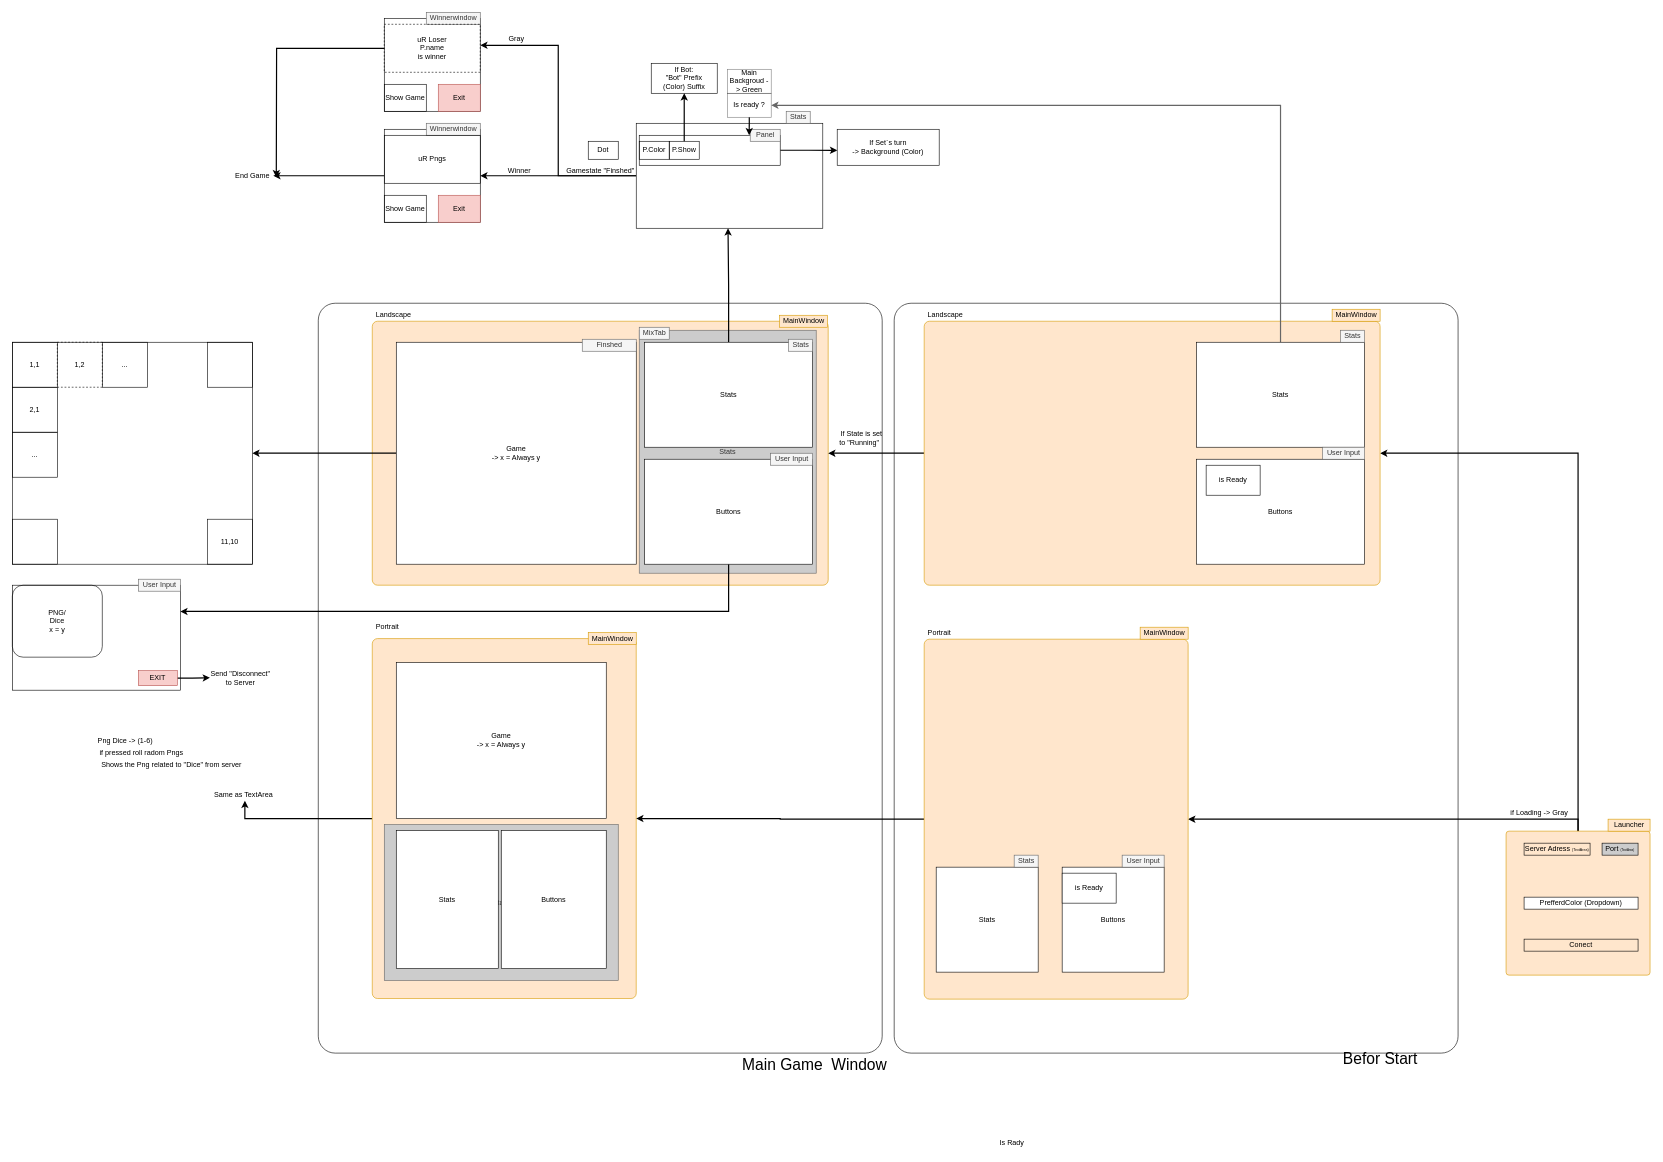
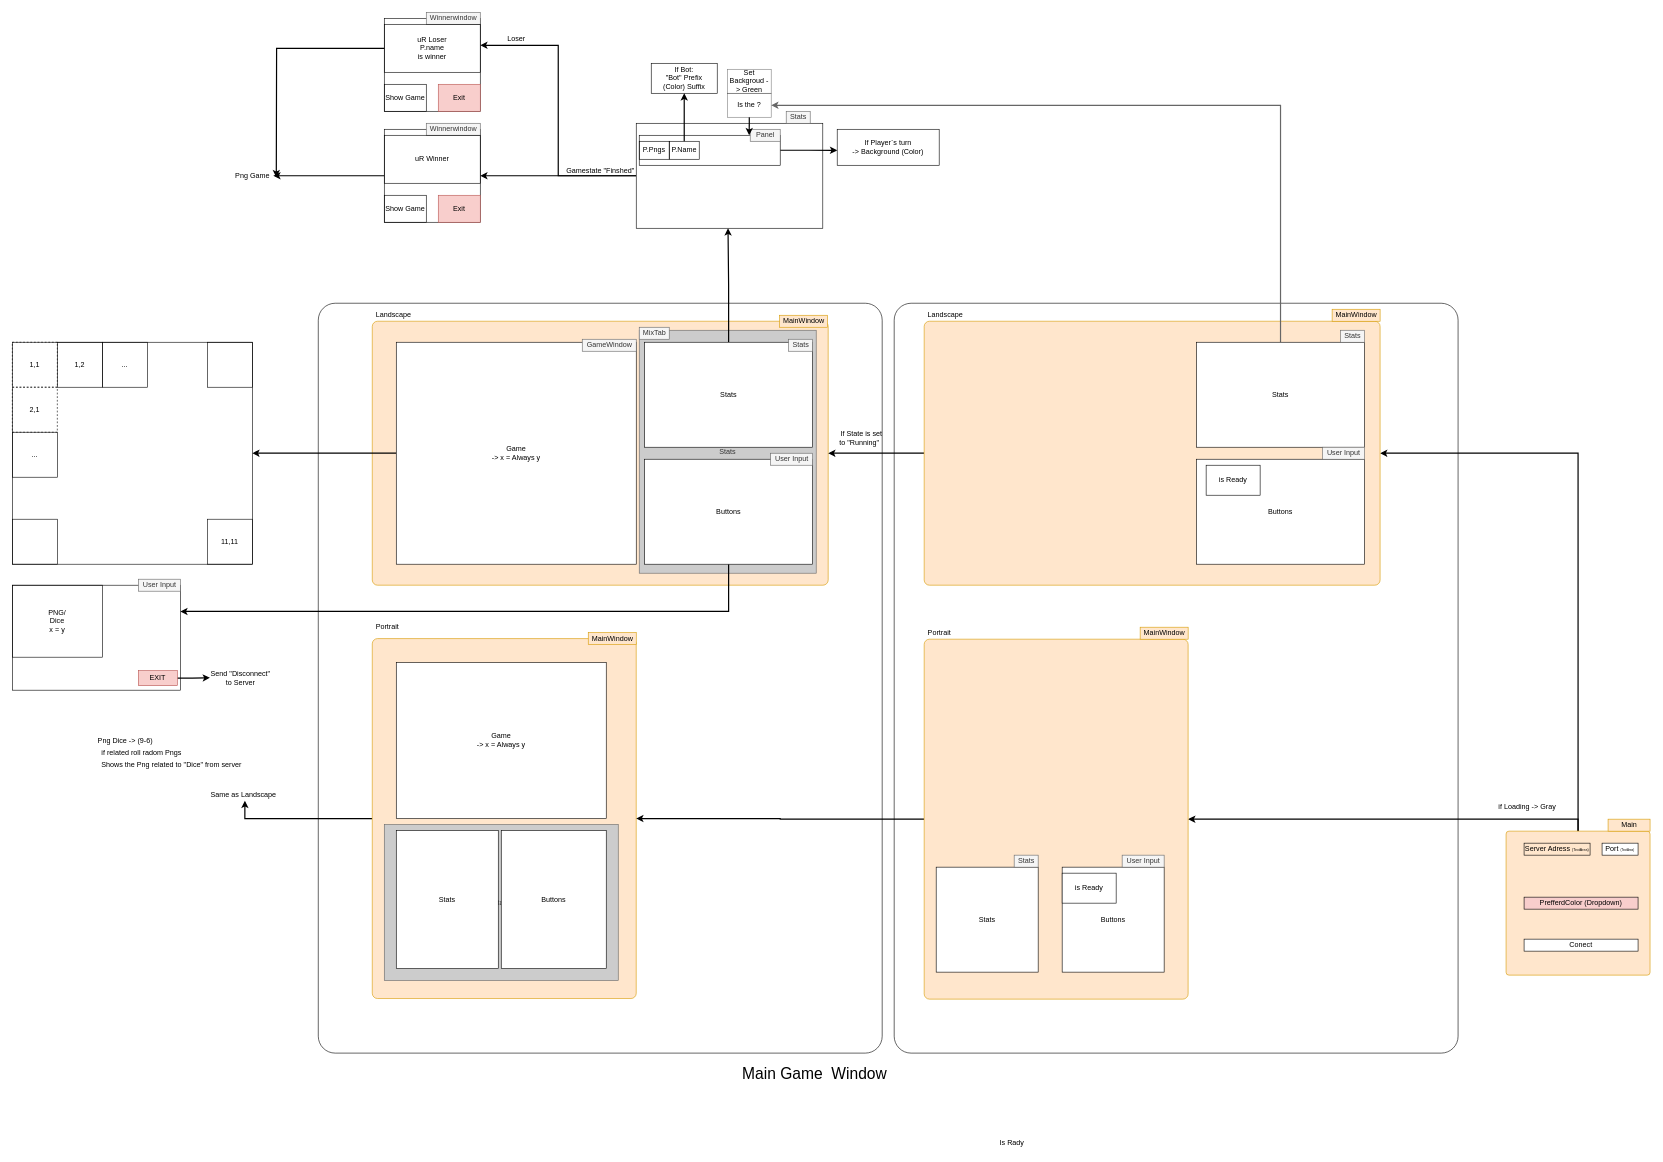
node "Gray": label "Gray" -> "Loser"
node "uR Loser P.name is winner": style dashed -> solid
node "Main Backgroud -> Green": label "Main Backgroud -> Green" -> "Set Backgroud -> Green"
node "Is ready ?": label "Is ready ?" -> "Is the ?"
node "If Set`s turn -> Background (Color)": label "If Set`s turn -> Background (Color)" -> "If Player`s turn -> Background (Color)"
node "Dot": removed
node "P.Color": label "P.Color" -> "P.Pngs"
node "P.Show": label "P.Show" -> "P.Name"
node "uR Pngs": label "uR Pngs" -> "uR Winner"
node "Winner": removed
node "End Game": label "End Game" -> "Png Game"
node "Finshed": label "Finshed" -> "GameWindow"
node "1,1": style solid -> dashed
node "1,2": style dashed -> solid
node "2,1": style solid -> dashed
node "11,10": label "11,10" -> "11,11"
node "PNG/ Dice x = y": shape rounded rectangle -> rectangle
node "Png Dice -> (1-6)": label "Png Dice -> (1-6)" -> "Png Dice -> (9-6)"
node "if pressed roll radom Pngs": label "if pressed roll radom Pngs" -> "if related roll radom Pngs"
node "Same as TextArea": label "Same as TextArea" -> "Same as Landscape"
node "if Loading -> Gray": moved (1539, 813) -> (1527, 807)
node "Launcher": label "Launcher" -> "Main"
node "Port (TextArea)": fillcolor #cccccc -> #ffffff
node "PrefferdColor (Dropdown)": fillcolor #ffffff -> #f8cecc
node "Conect": fillcolor #ffe6cc -> #ffffff
node "Befor Start": removed
node "Main Game Window": moved (815, 1065) -> (815, 1074)
